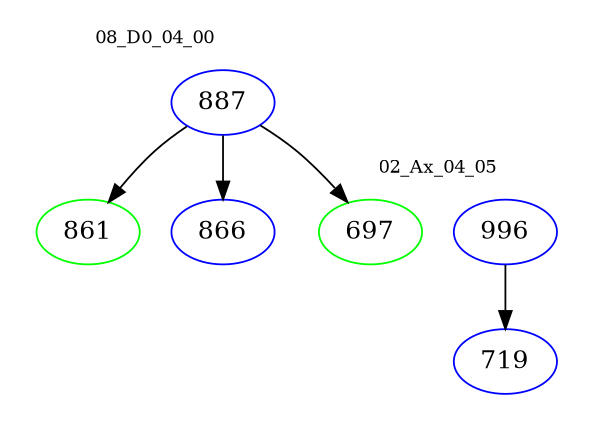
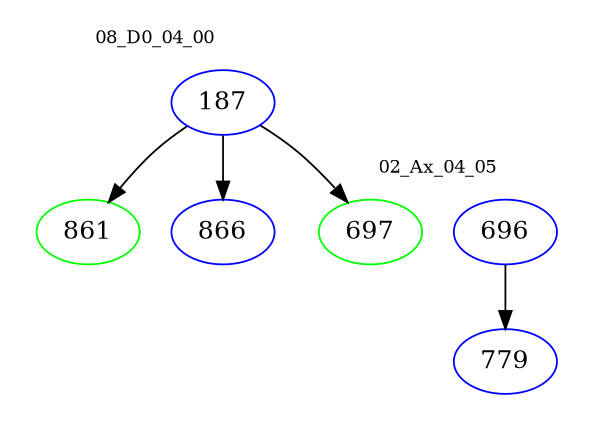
node "887": label "887" -> "187"
node "996": label "996" -> "696"
node "719": label "719" -> "779"
